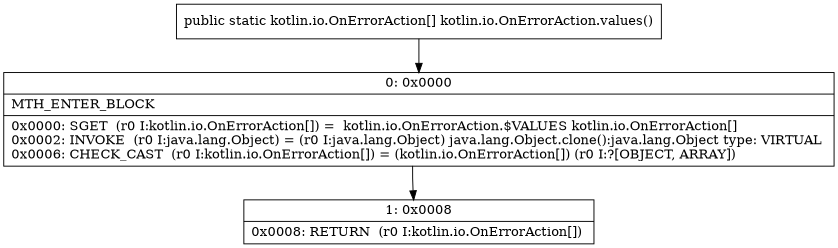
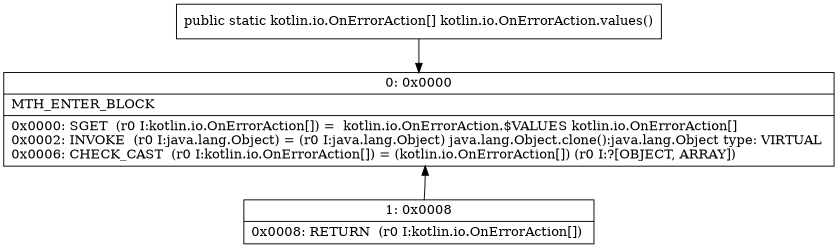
edge "0: 0x0000" -> "1: 0x0008": reversed
